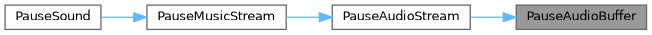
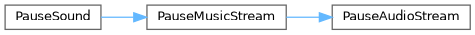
node "PauseAudioBuffer": removed
